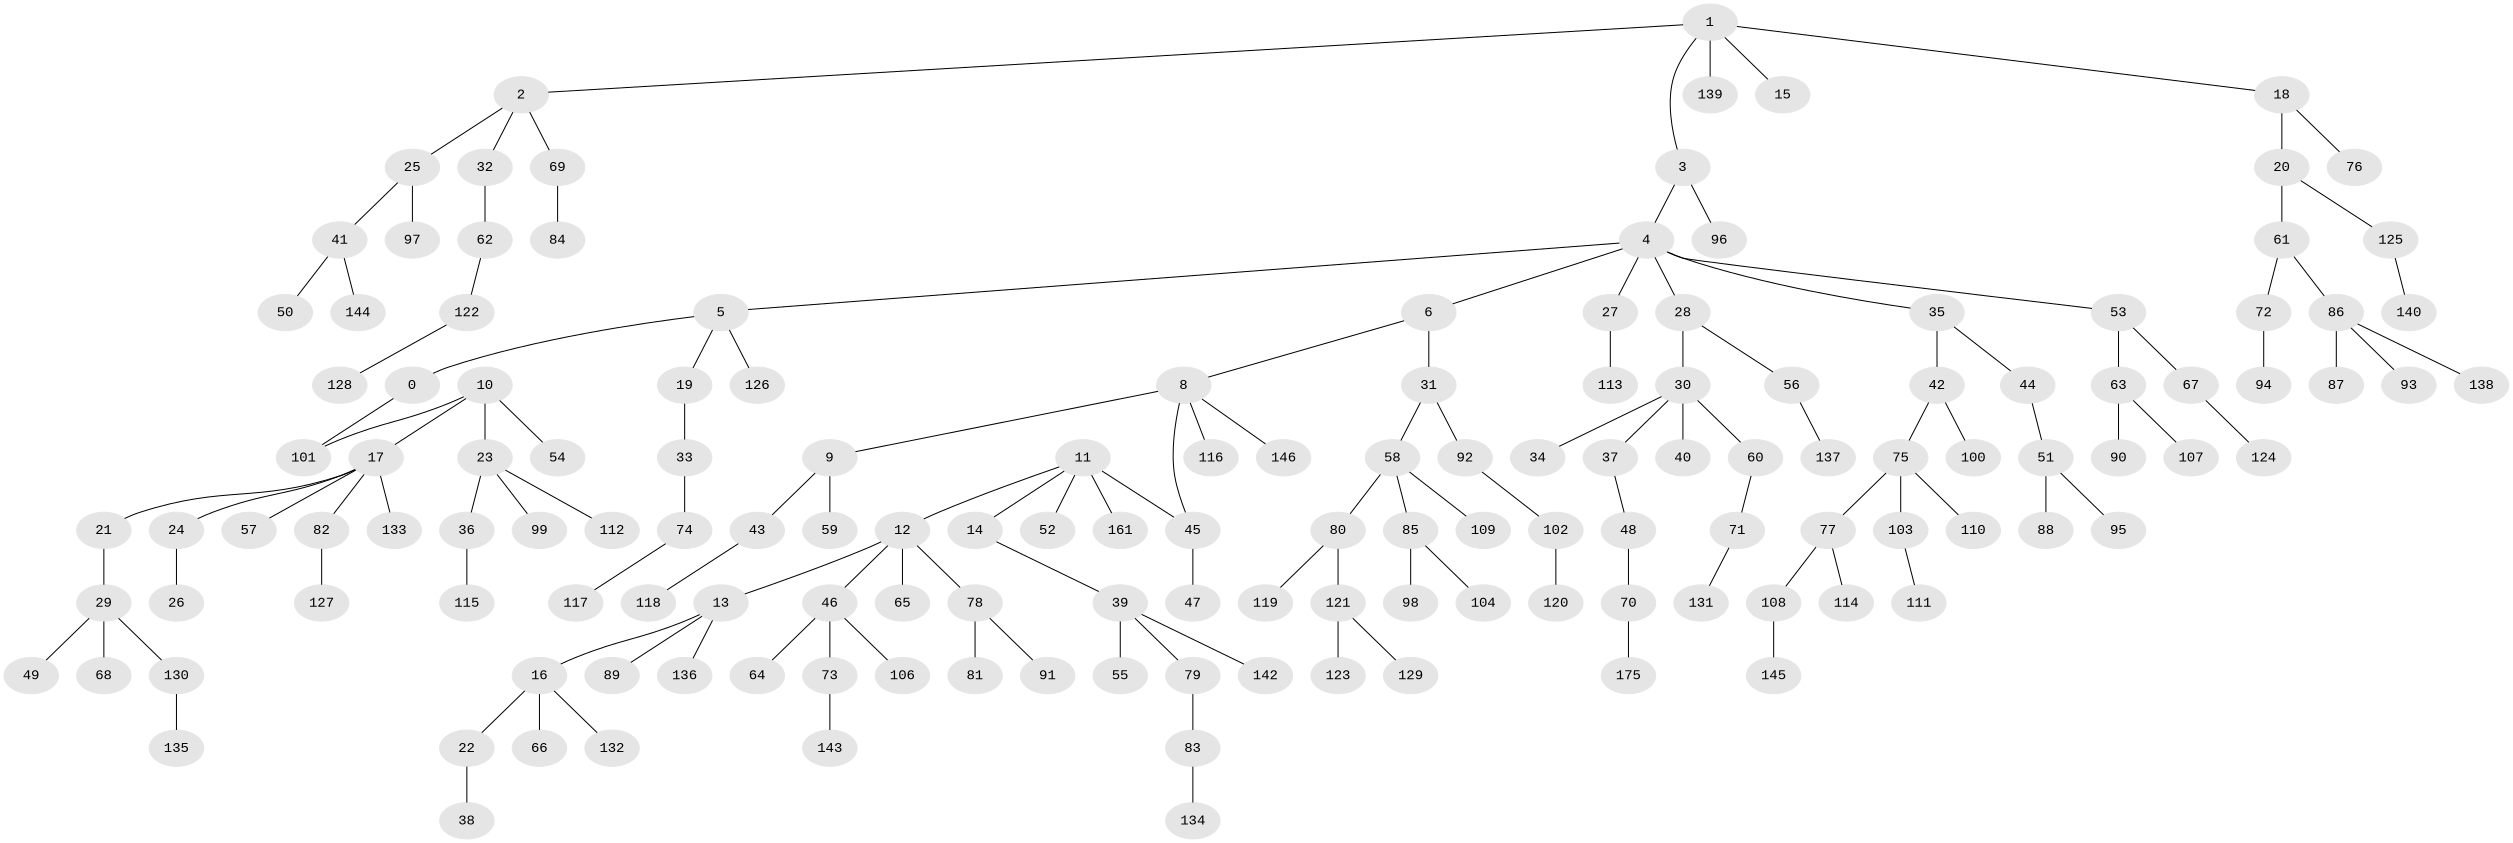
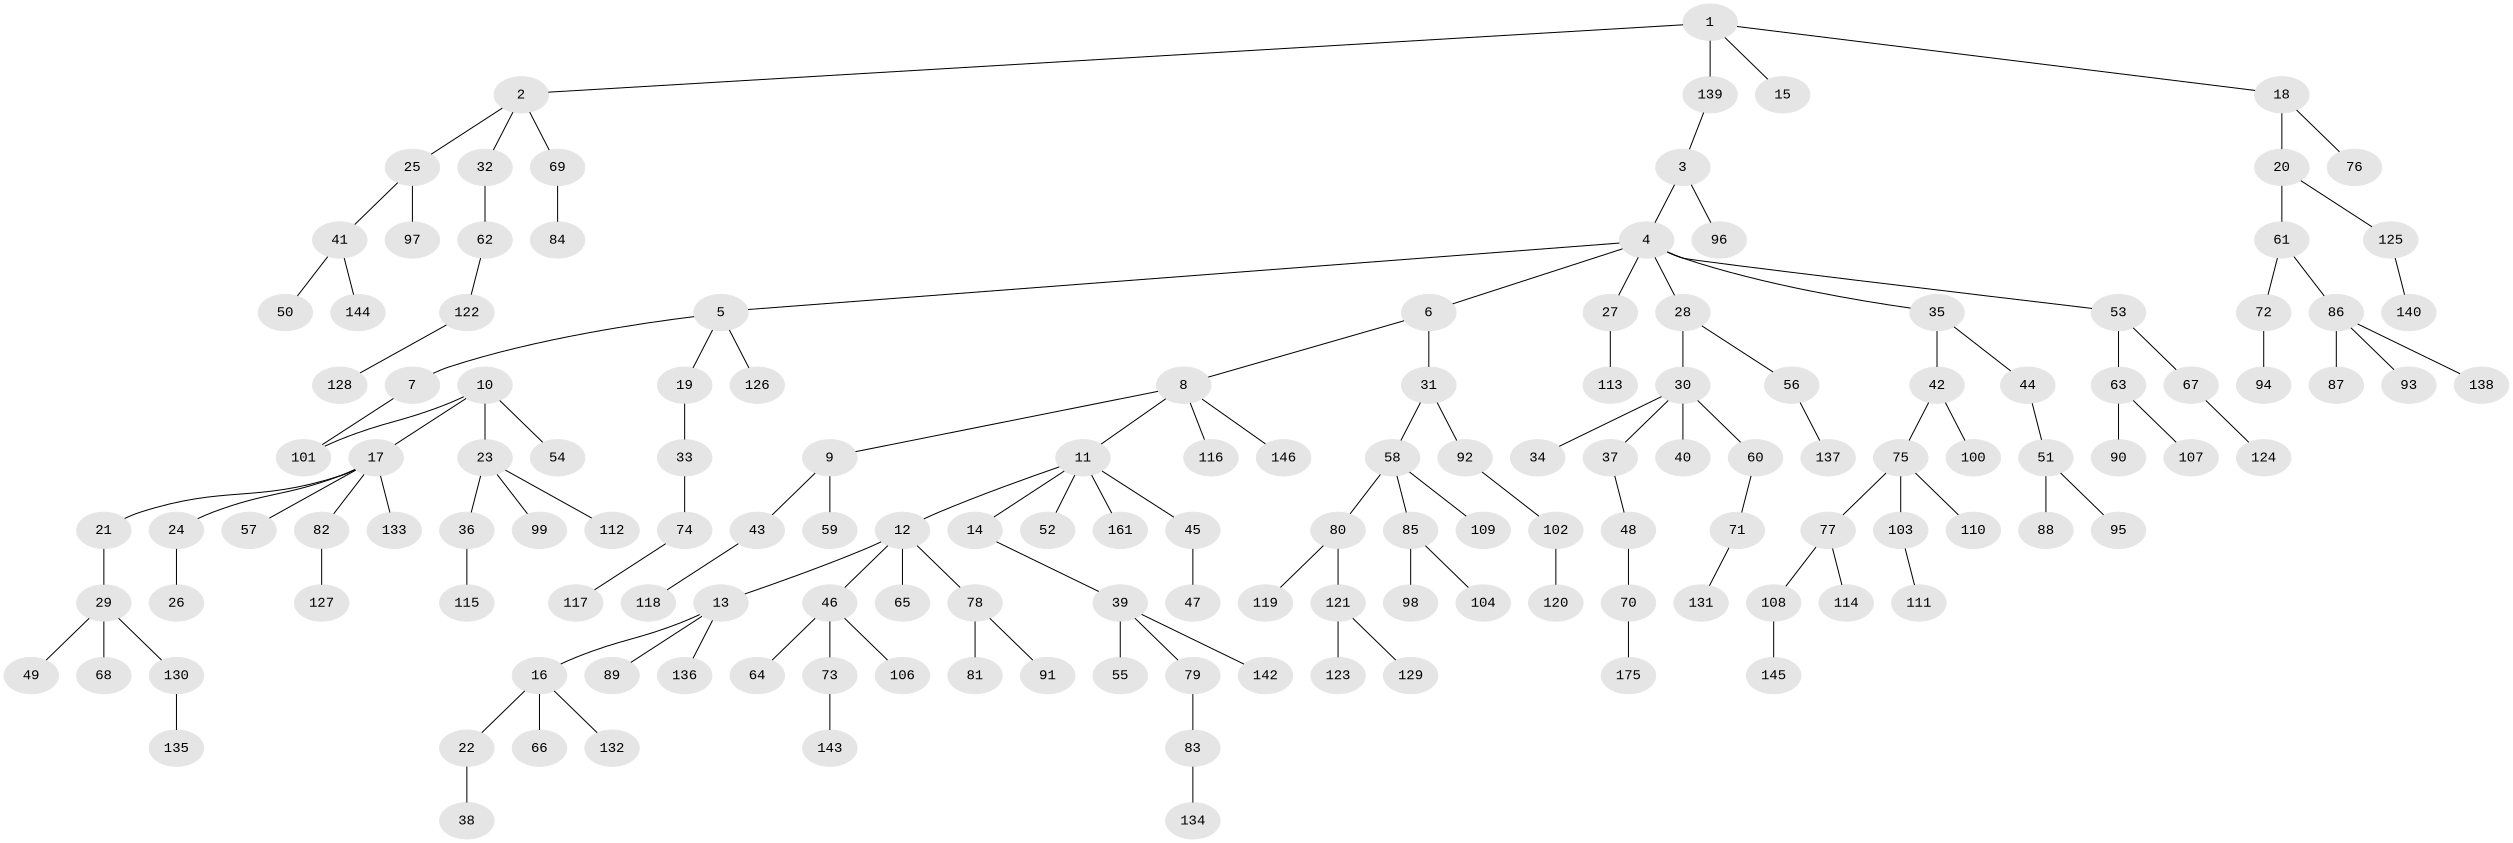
edge "1" -- "3": now "139" -- "3"
node "0": label "0" -> "7"
edge "8" -- "45": now "8" -- "11"
